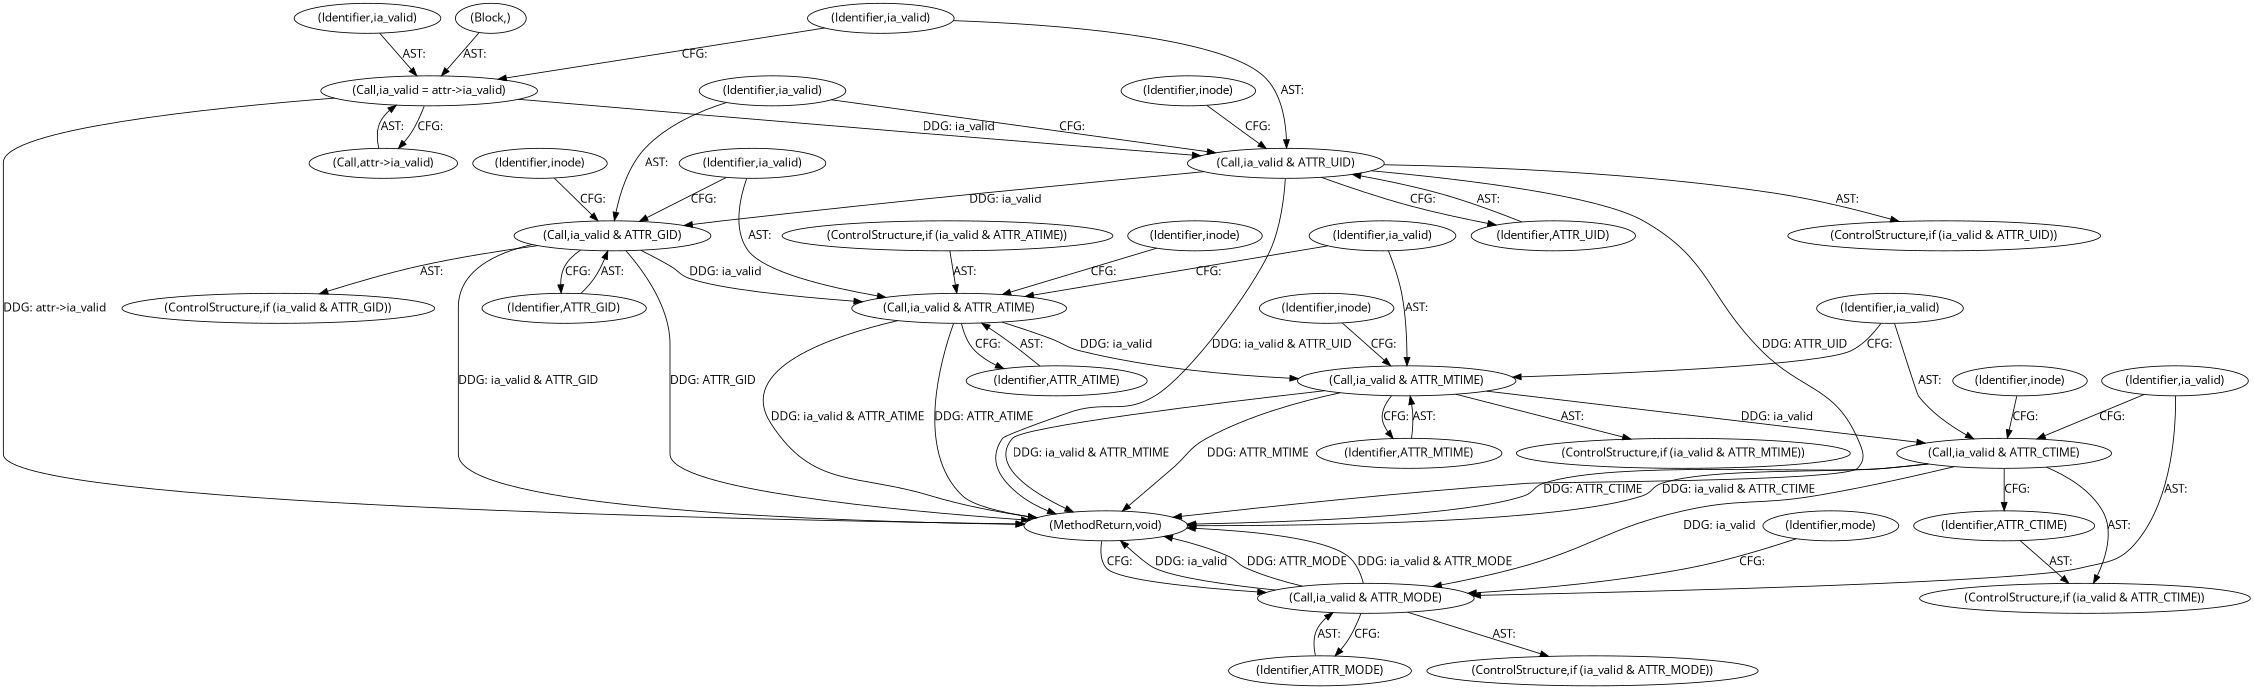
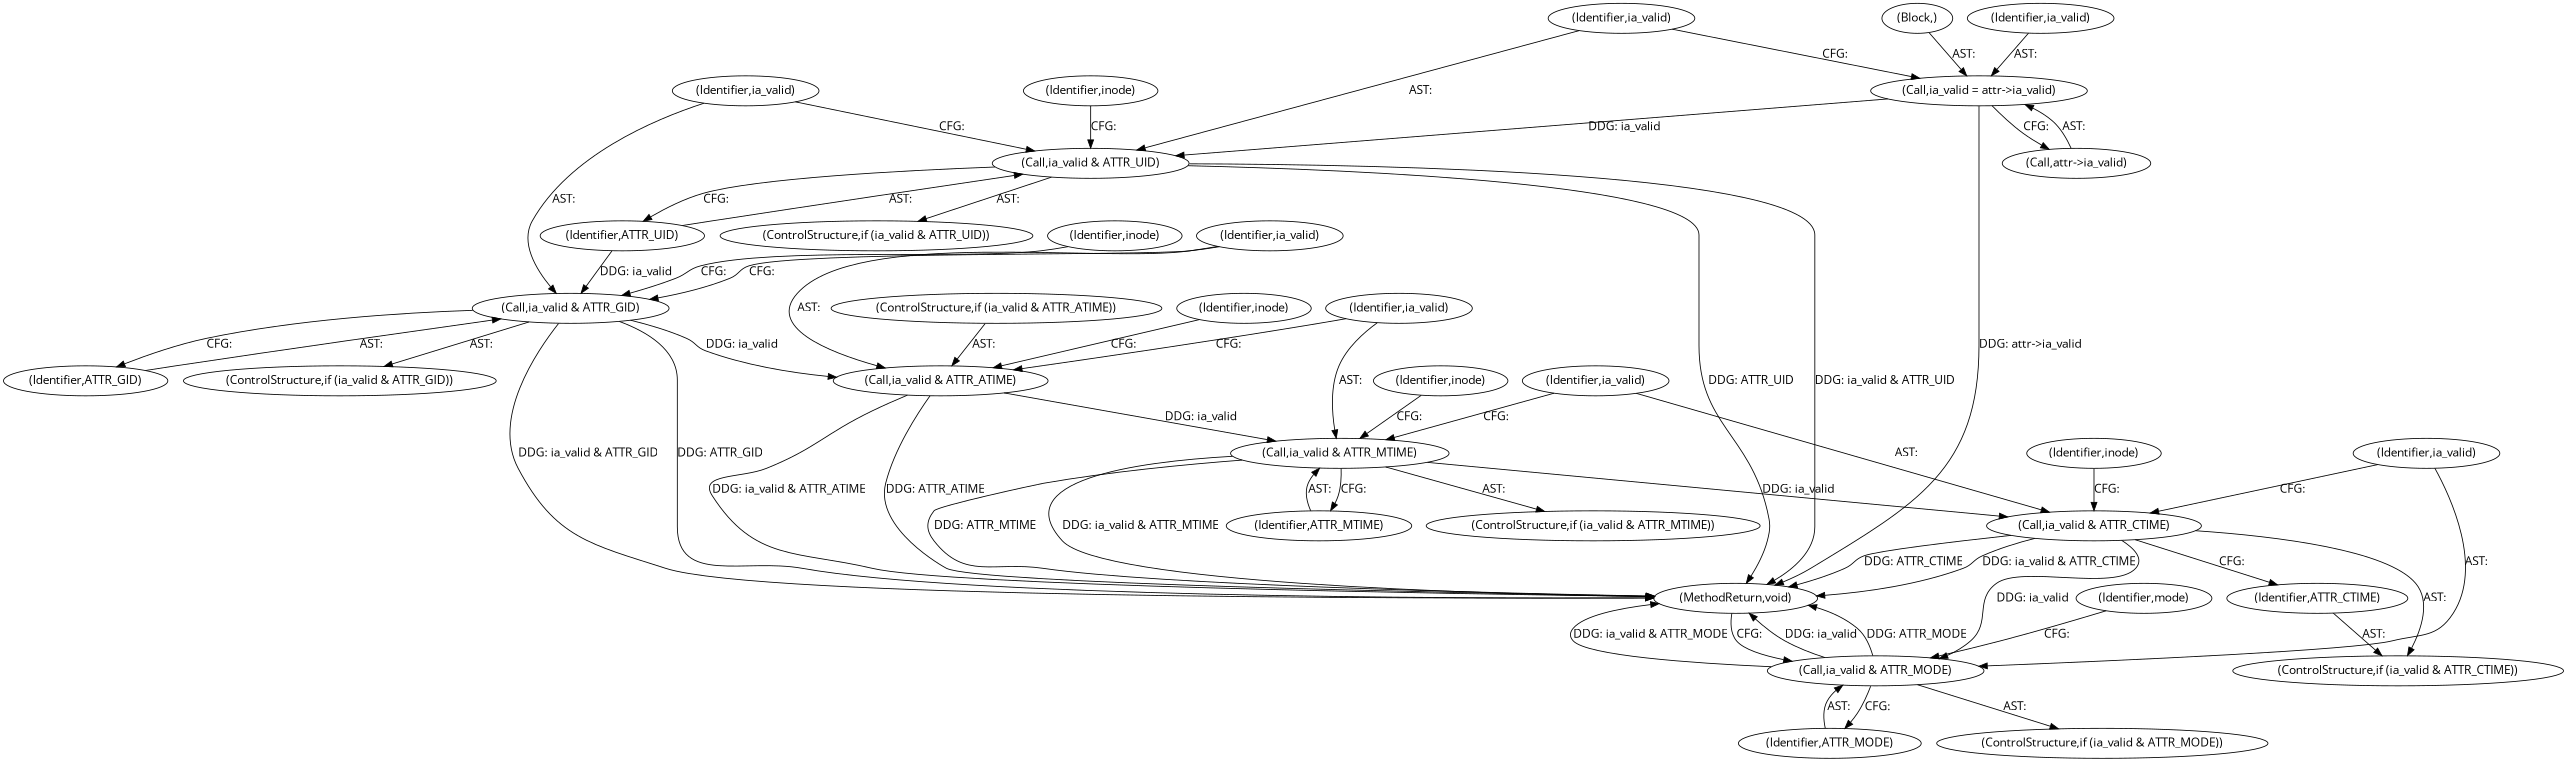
edge "(Call,ia_valid & ATTR_UID)" -> "(Call,ia_valid & ATTR_GID)": now "(Identifier,ATTR_UID)" -> "(Call,ia_valid & ATTR_GID)"
node "(Identifier,ATTR_ATIME)": removed
